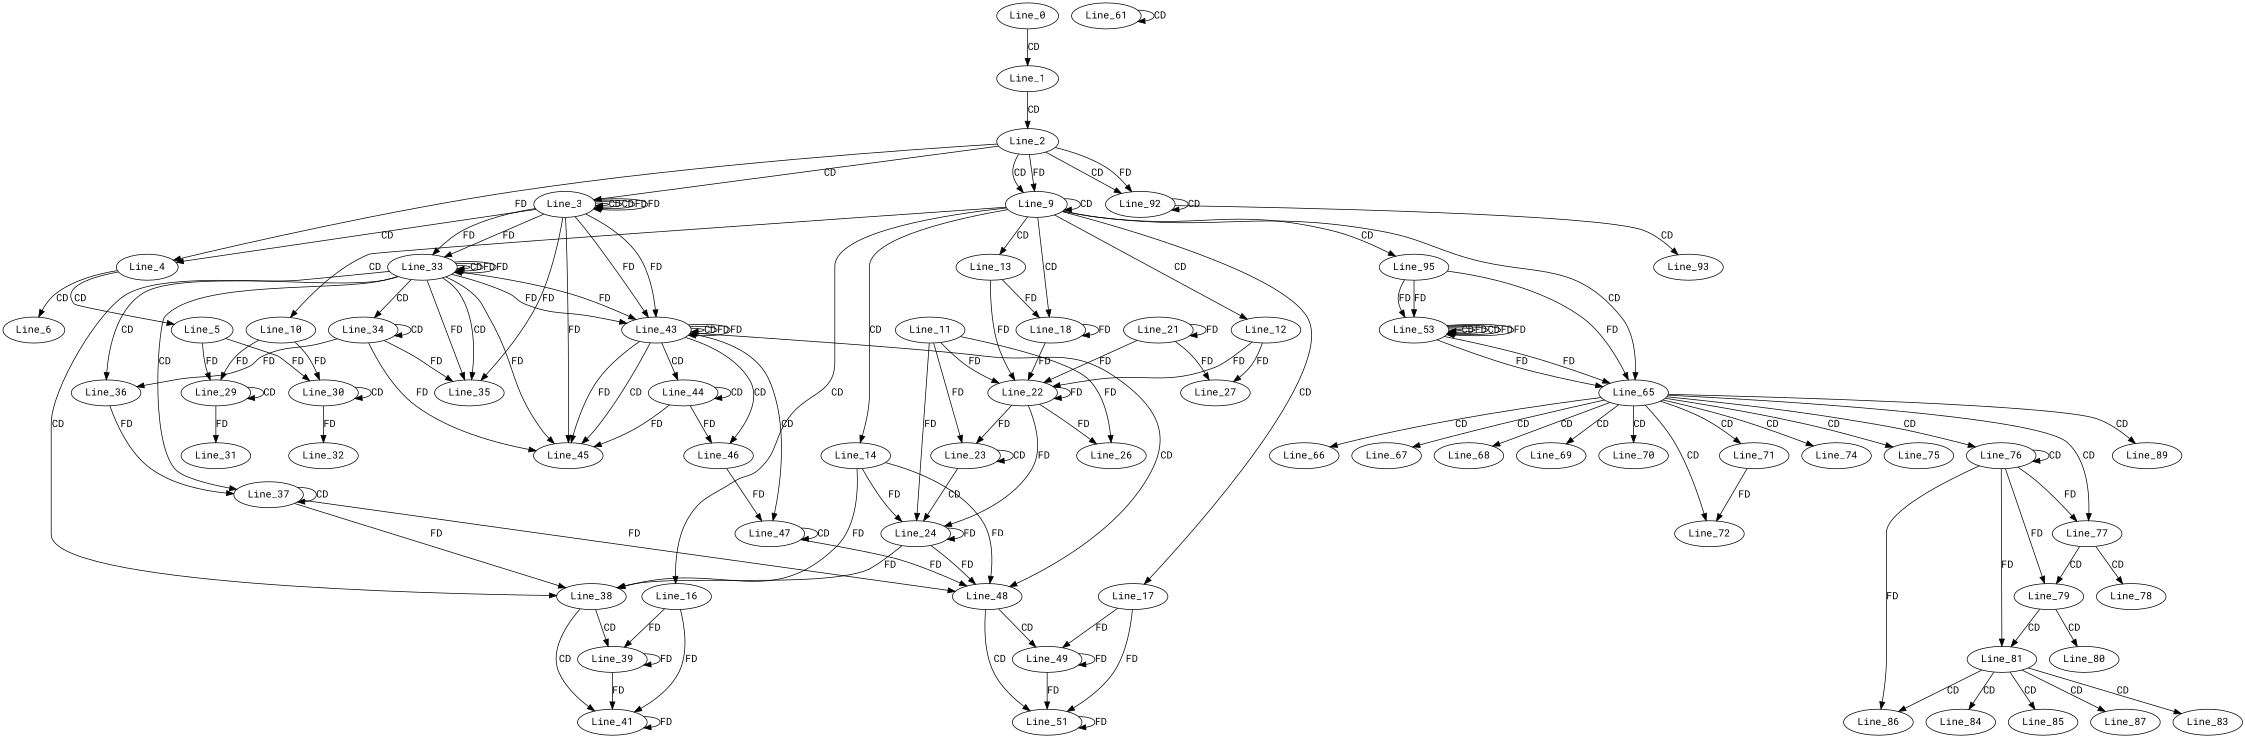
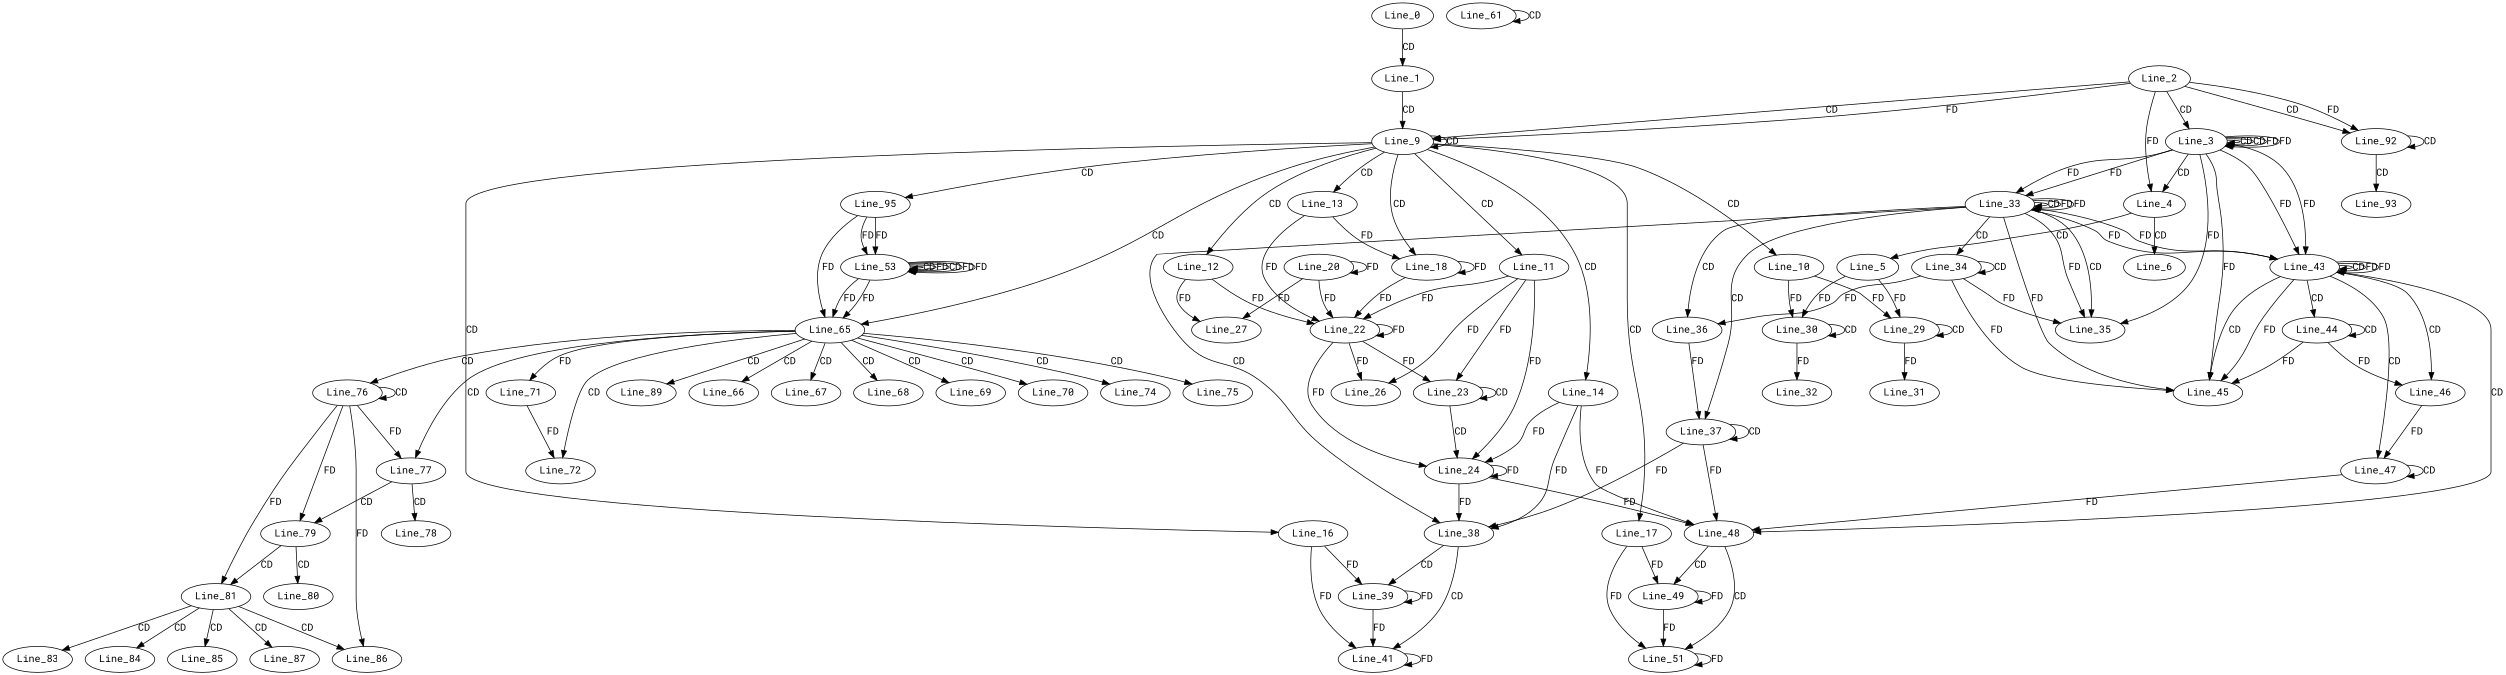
edge "Line_1" -> "Line_2": now "Line_1" -> "Line_9"
edge "Line_9" -> "Line_11": added, label "CD"
node "Line_21": label "Line_21" -> "Line_20"
edge "Line_65" -> "Line_71": label "CD" -> "FD"
